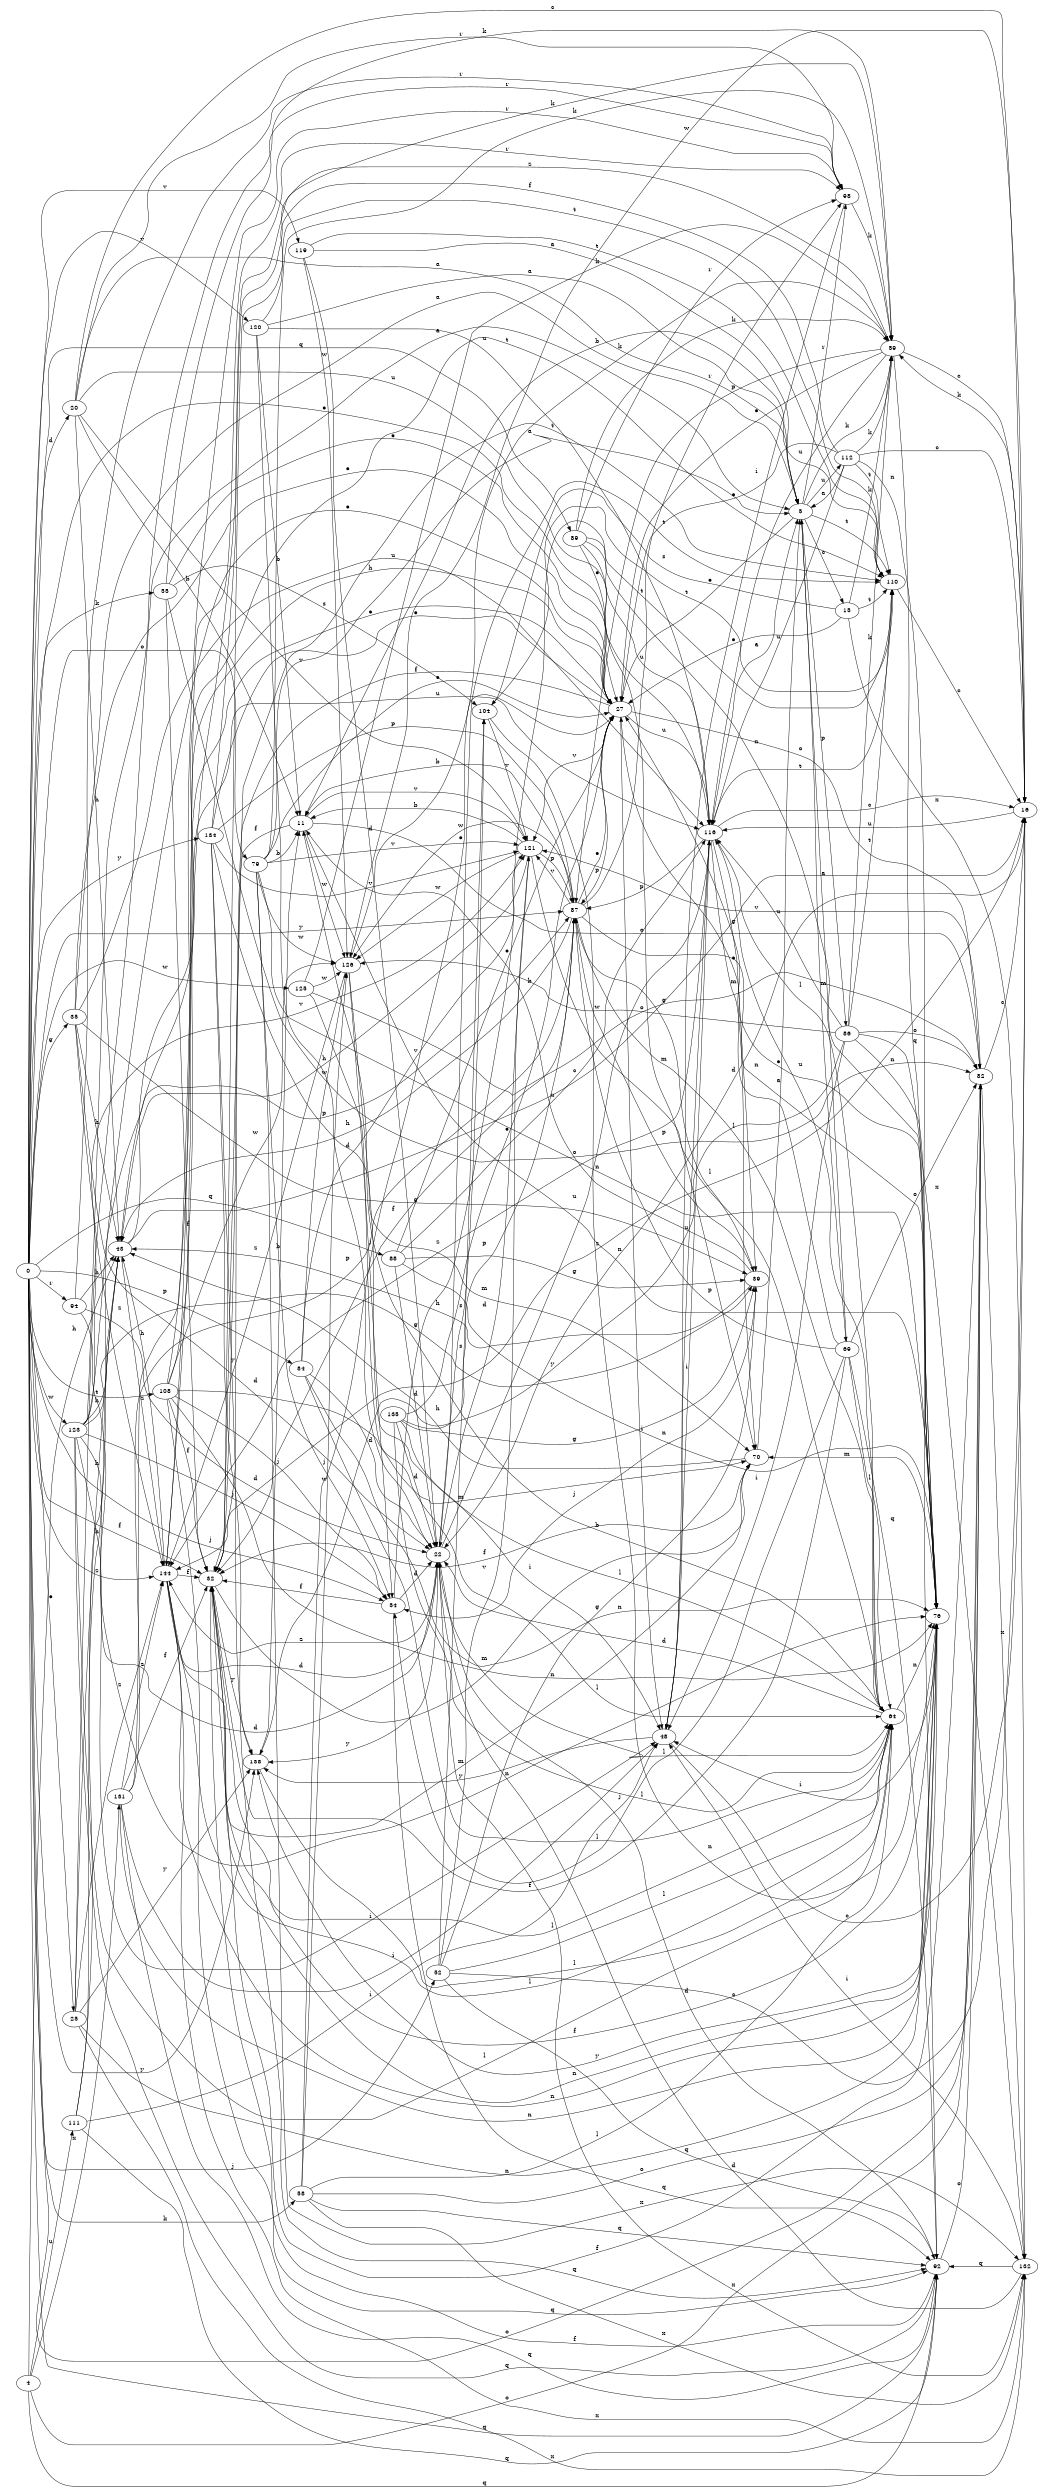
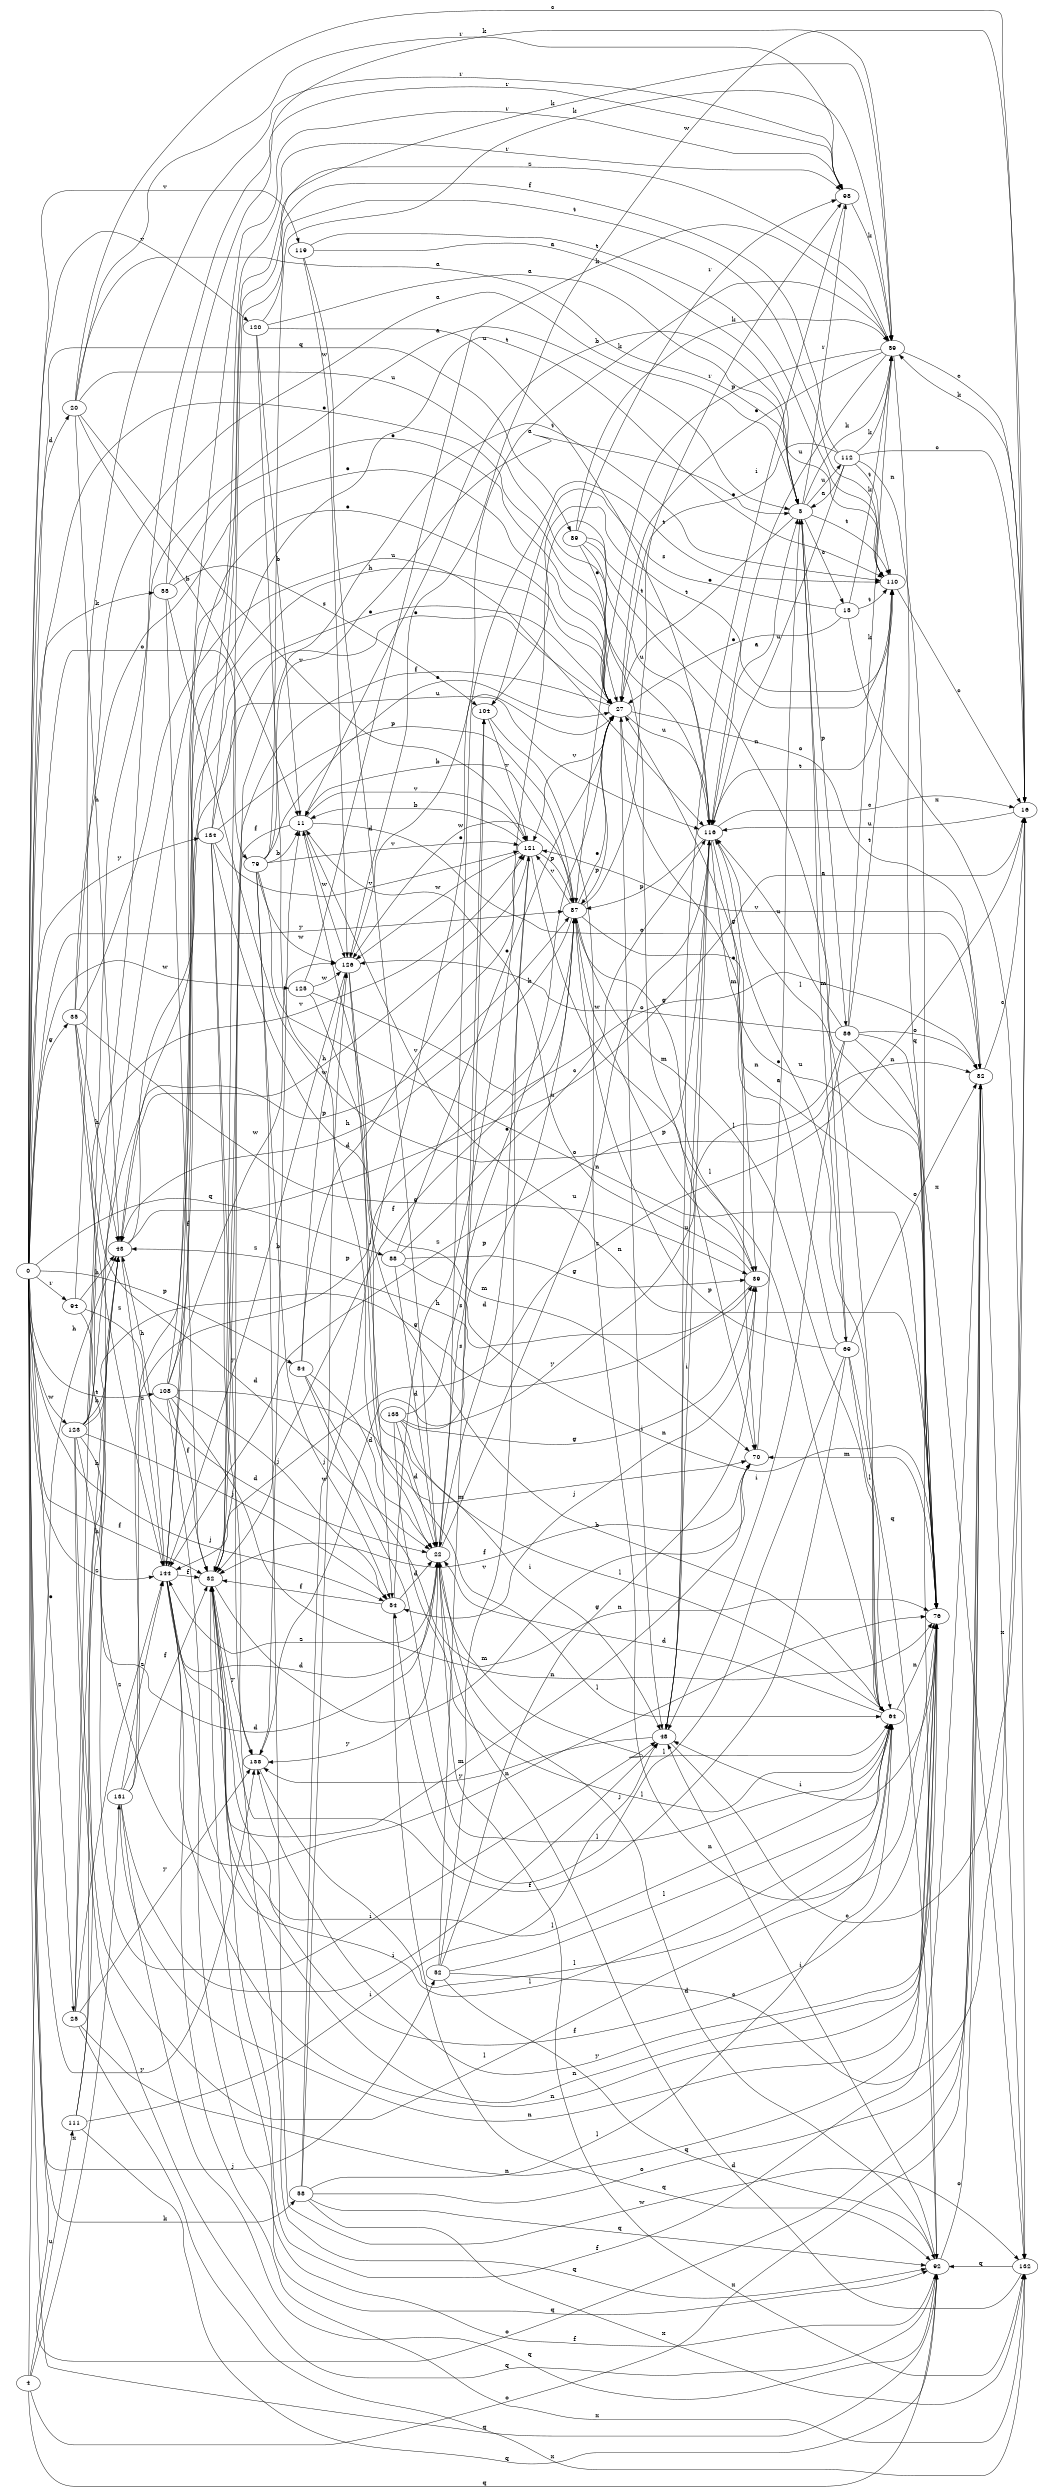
edge "16" -> "22": removed, label "d"
edge "70" -> "43": removed, label "h"
edge "132" -> "48": now "92" -> "48"
edge "79" -> "132": label "x" -> "w"
